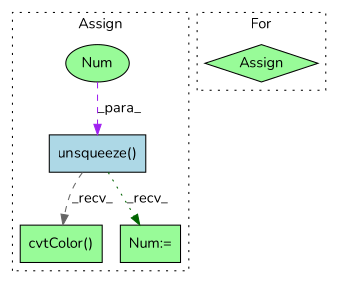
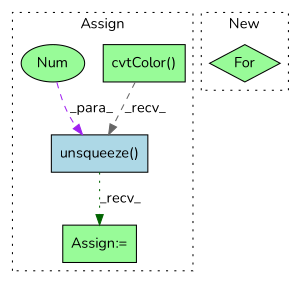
cluster "For": label "For" -> "New"
node "Assign": label "Assign" -> "For"
edge "unsqueeze()" -> "cvtColor()": reversed
node "Num:=": label "Num:=" -> "Assign:="
